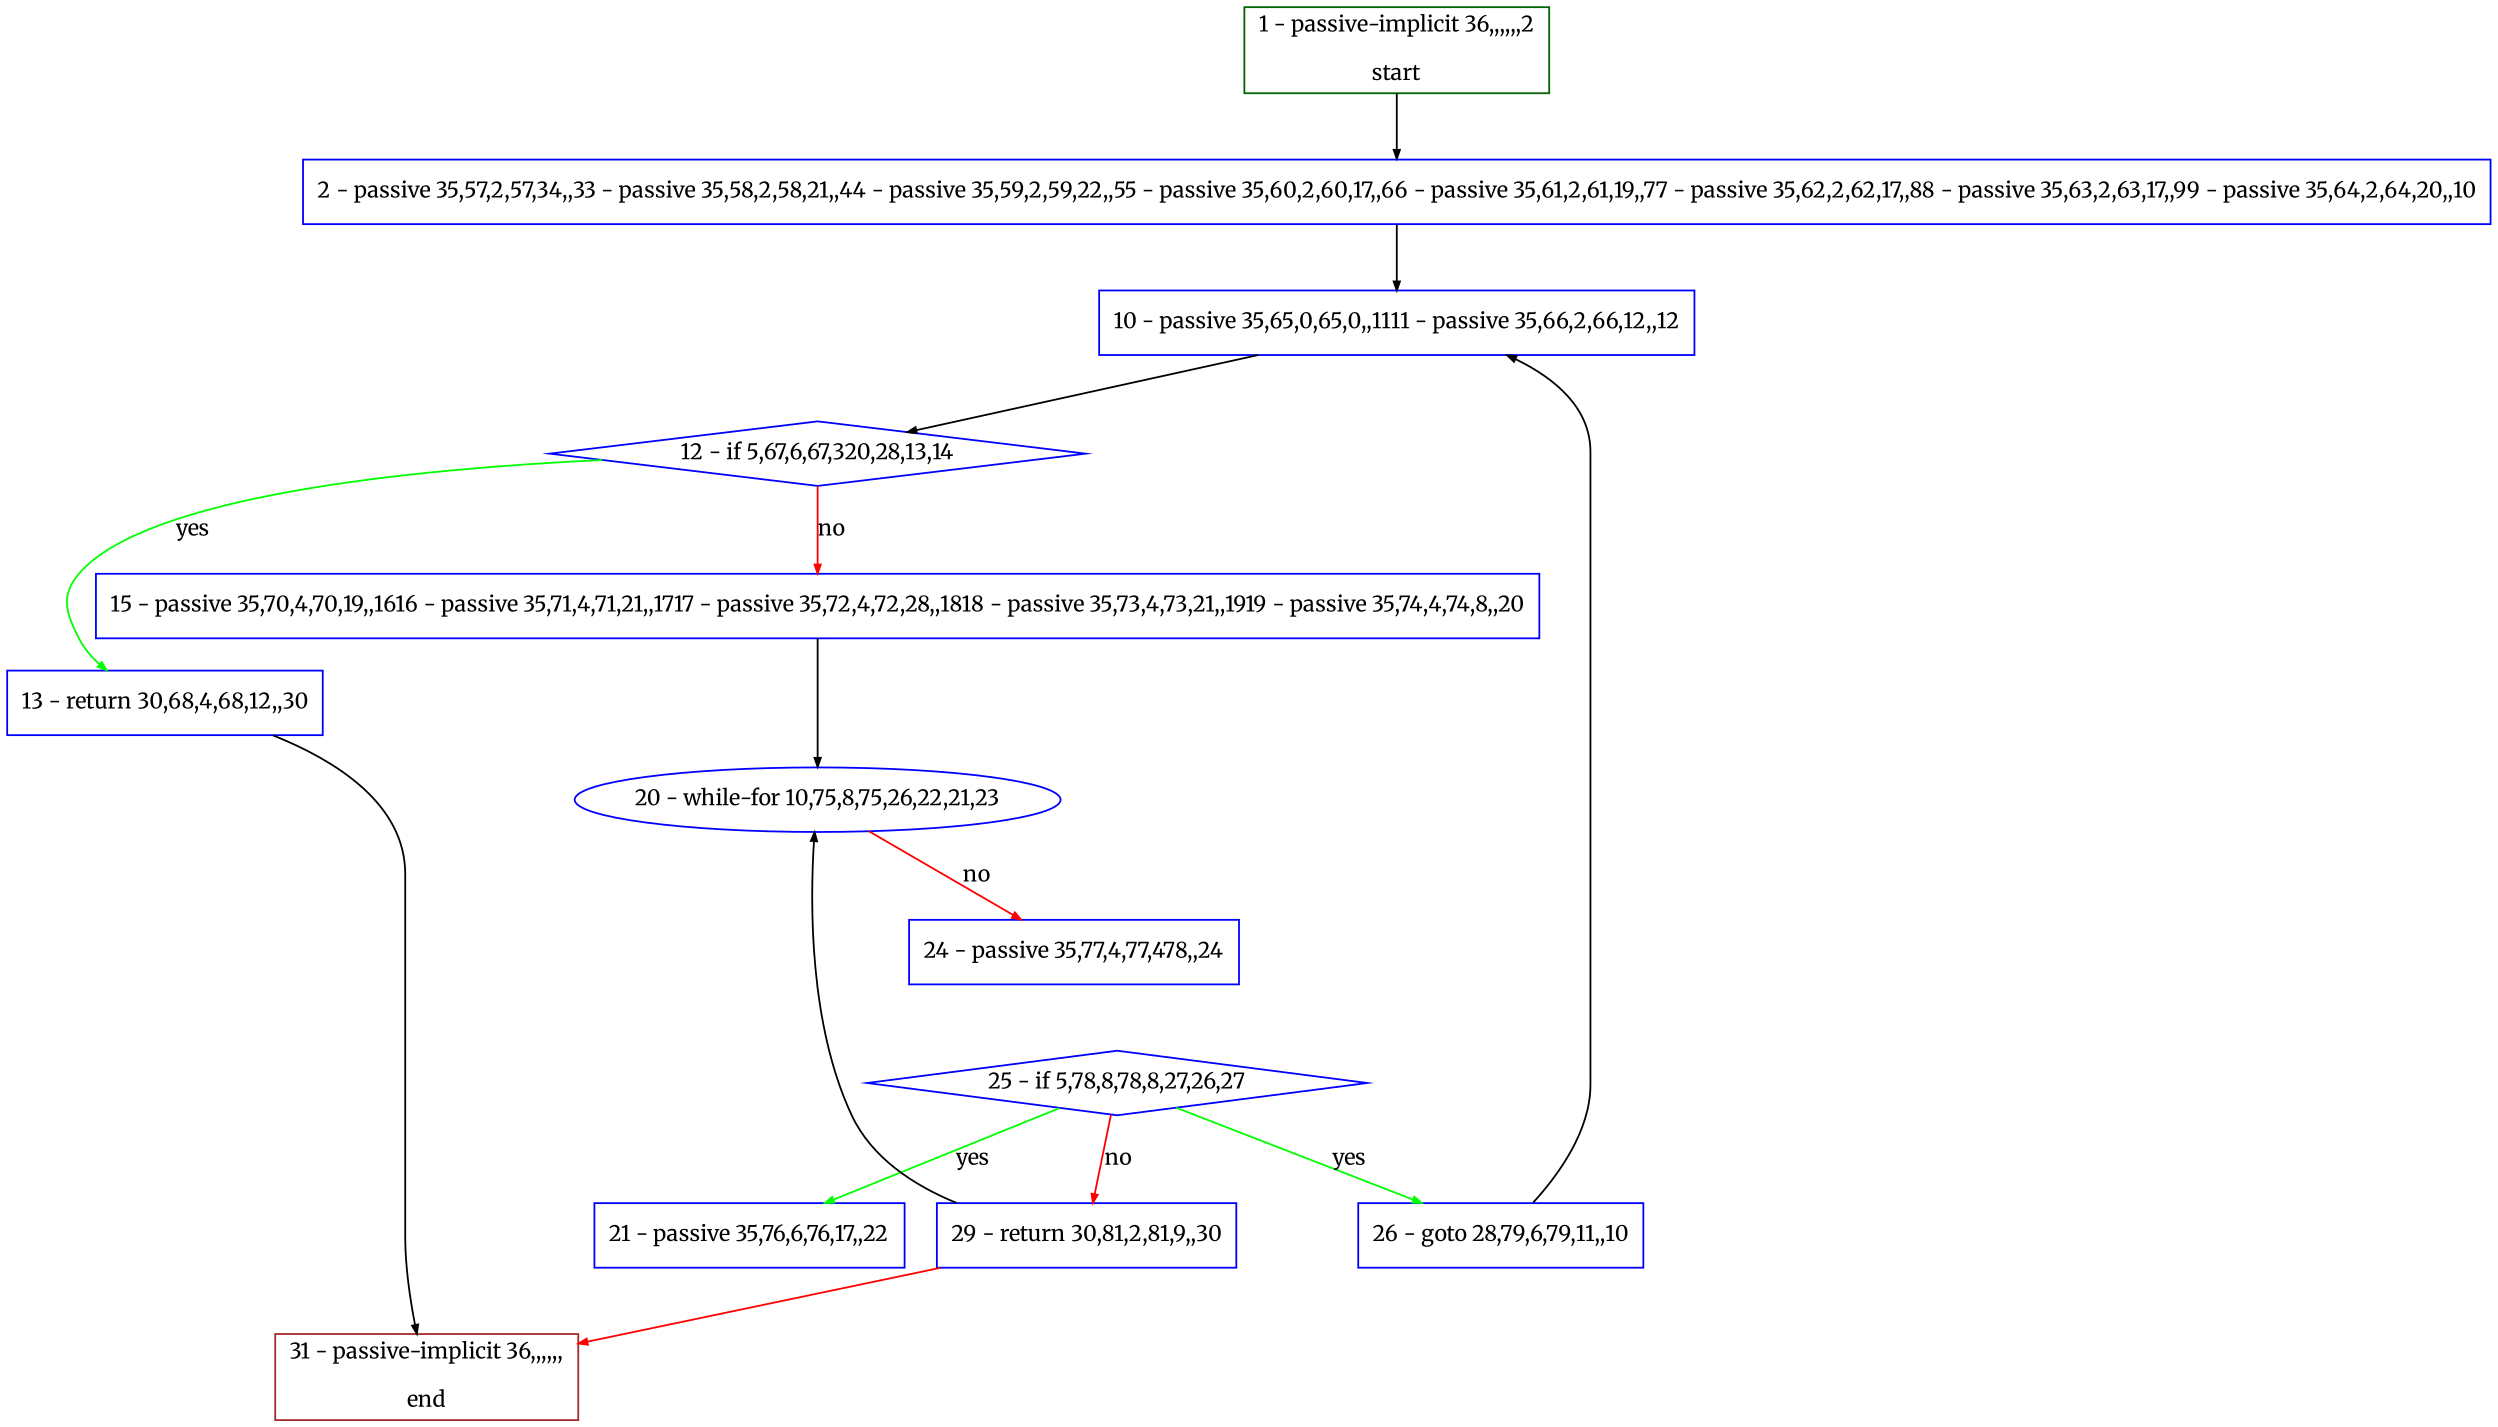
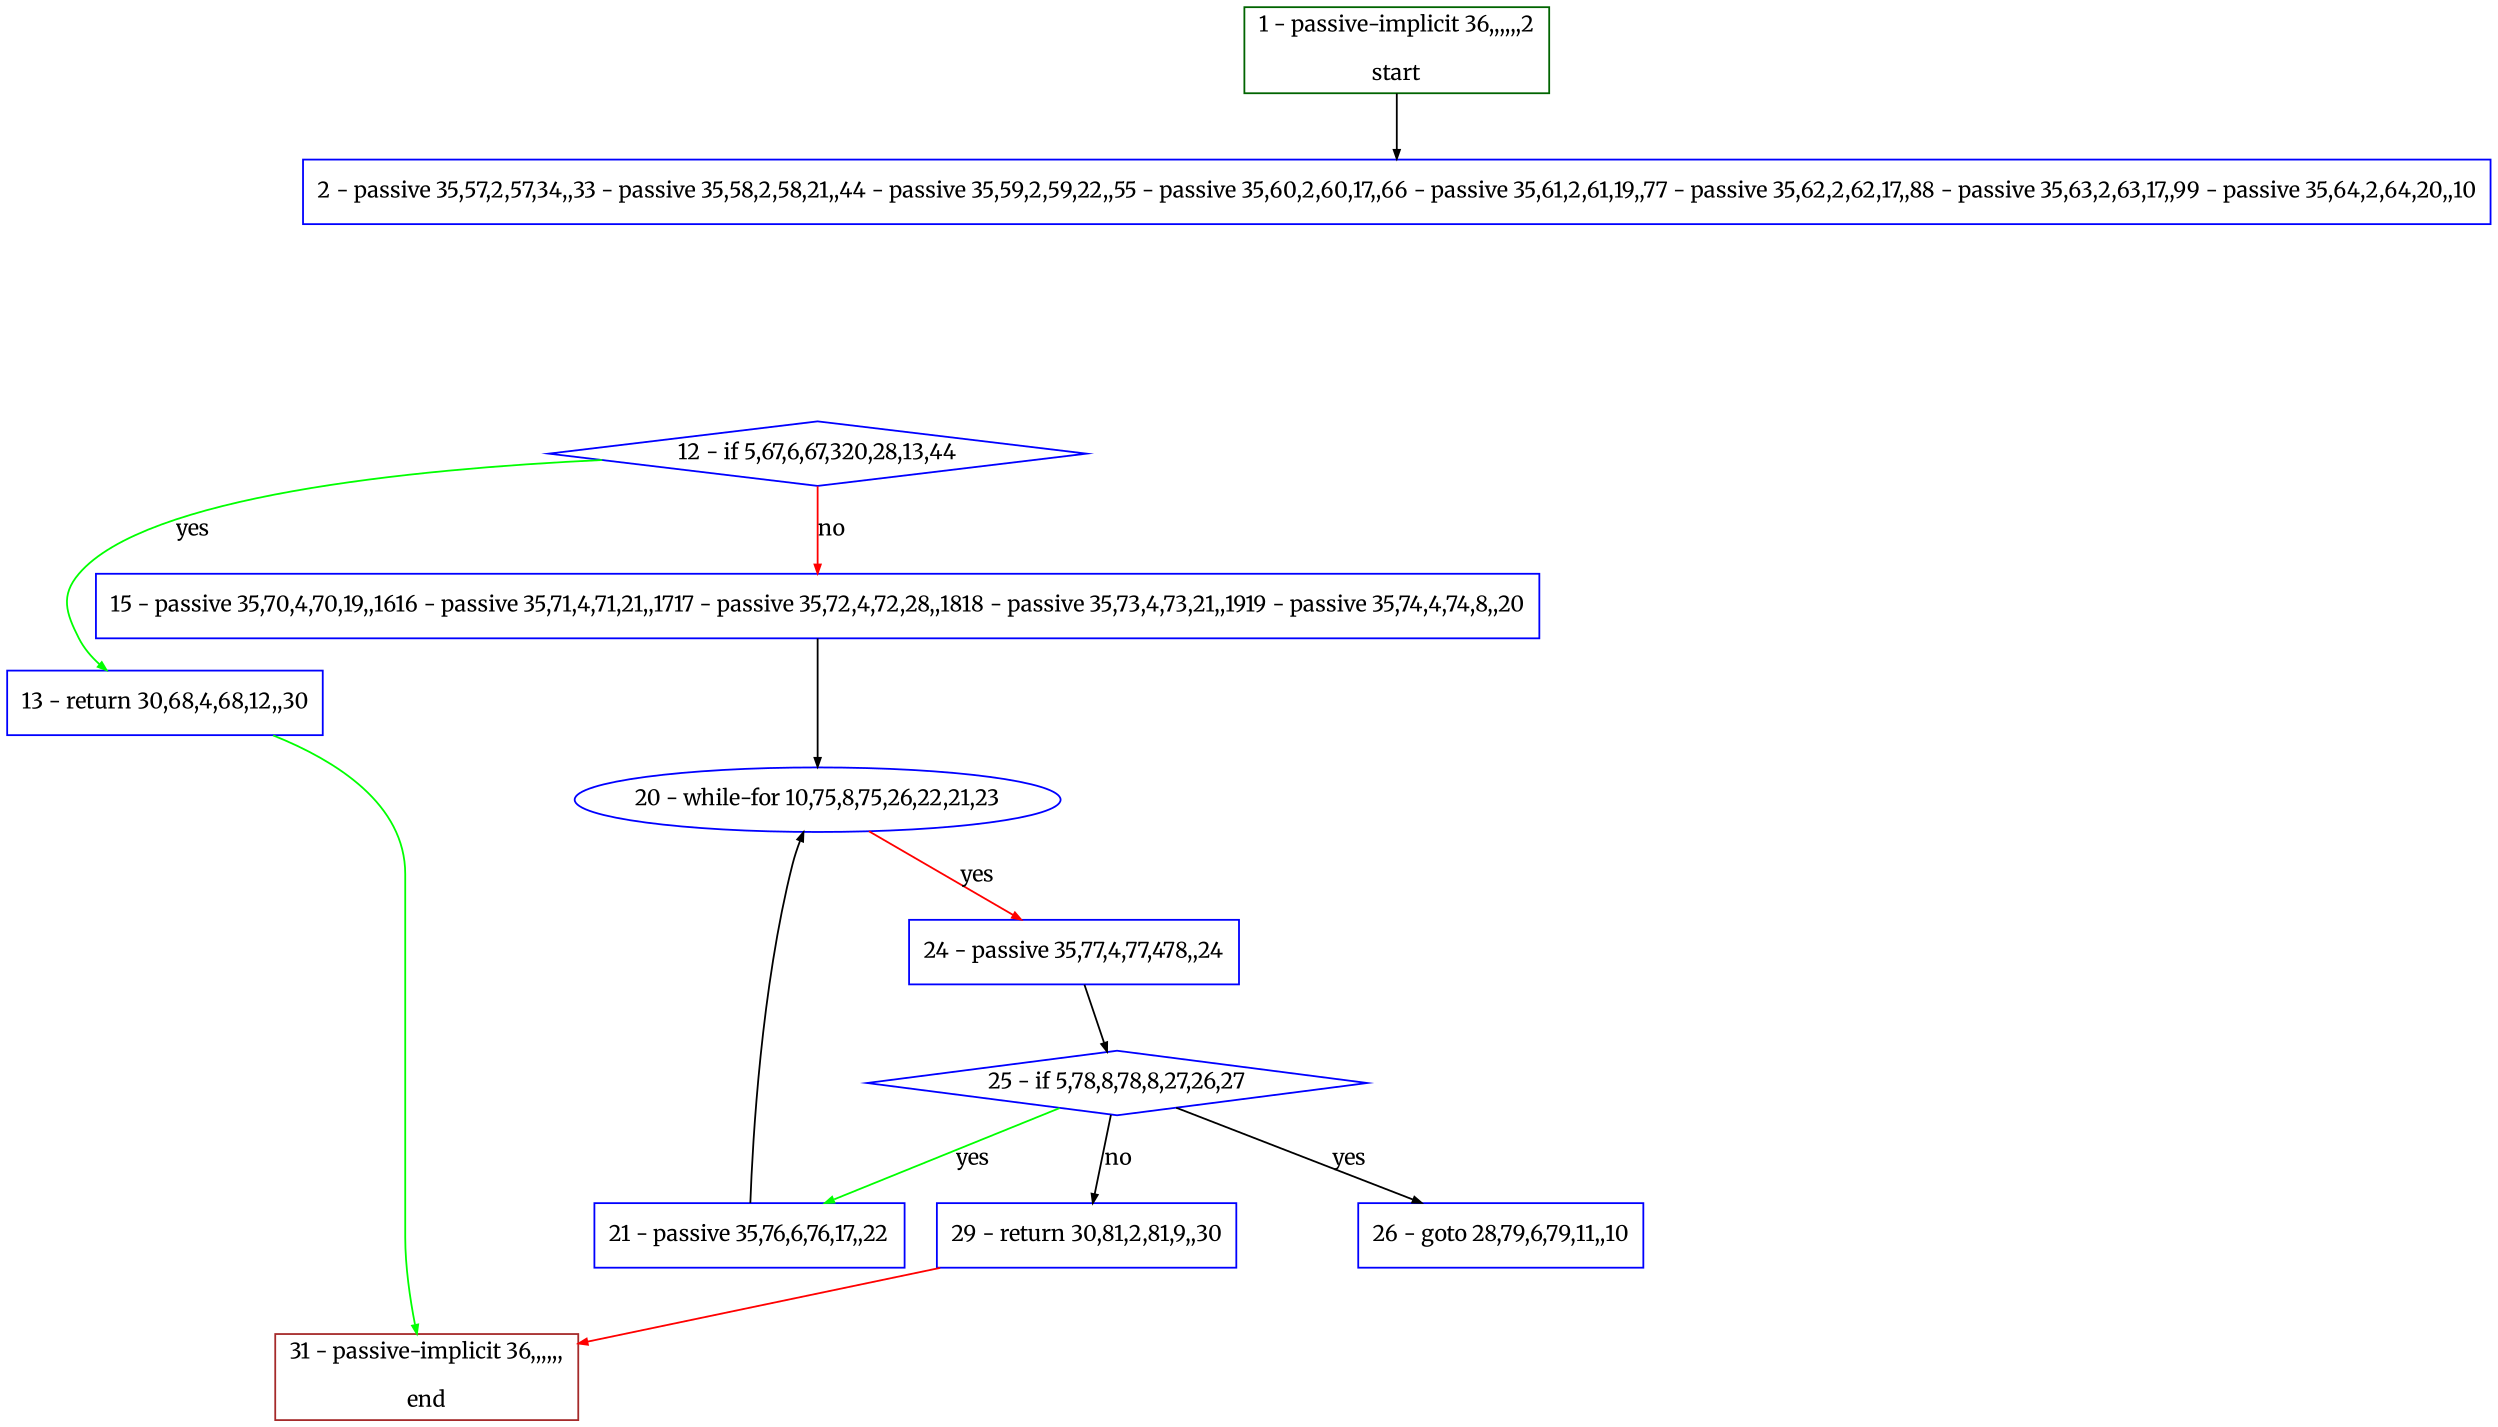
node "10 - passive 35,65,0,65,0,,1111 - passive 35,66,2,66,12,,12": removed
node "12 - if 5,67,6,67,320,28,13,14": label "12 - if 5,67,6,67,320,28,13,14" -> "12 - if 5,67,6,67,320,28,13,44"
edge "20 - while-for 10,75,8,75,26,22,21,23" -> "24 - passive 35,77,4,77,478,,24": label "no" -> "yes"
edge "13 - return 30,68,4,68,12,,30" -> "31 - passive-implicit 36,,,,,, end": color #000000 -> #00ff00
edge "24 - passive 35,77,4,77,478,,24" -> "25 - if 5,78,8,78,8,27,26,27": added
edge "29 - return 30,81,2,81,9,,30" -> "20 - while-for 10,75,8,75,26,22,21,23": now "21 - passive 35,76,6,76,17,,22" -> "20 - while-for 10,75,8,75,26,22,21,23"
edge "25 - if 5,78,8,78,8,27,26,27" -> "26 - goto 28,79,6,79,11,,10": color #00ff00 -> #000000
edge "25 - if 5,78,8,78,8,27,26,27" -> "29 - return 30,81,2,81,9,,30": color #ff0000 -> #000000
